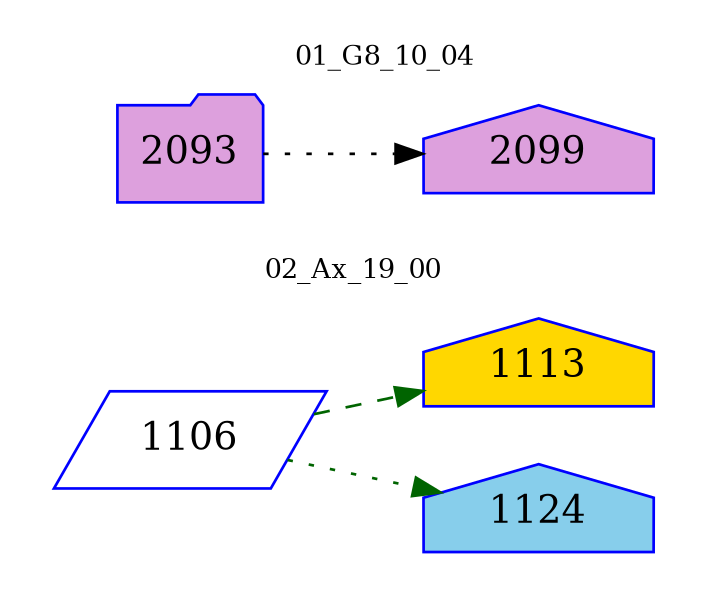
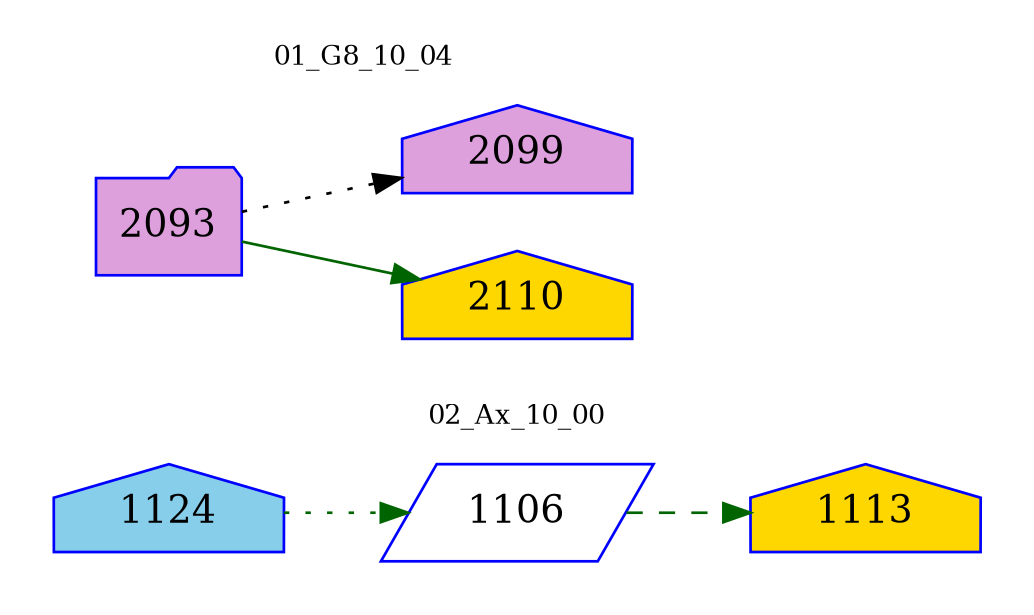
cluster "02_Ax_19_00": label "02_Ax_19_00" -> "02_Ax_10_00"
node "2110": added
edge "1106" -> "1124": reversed
